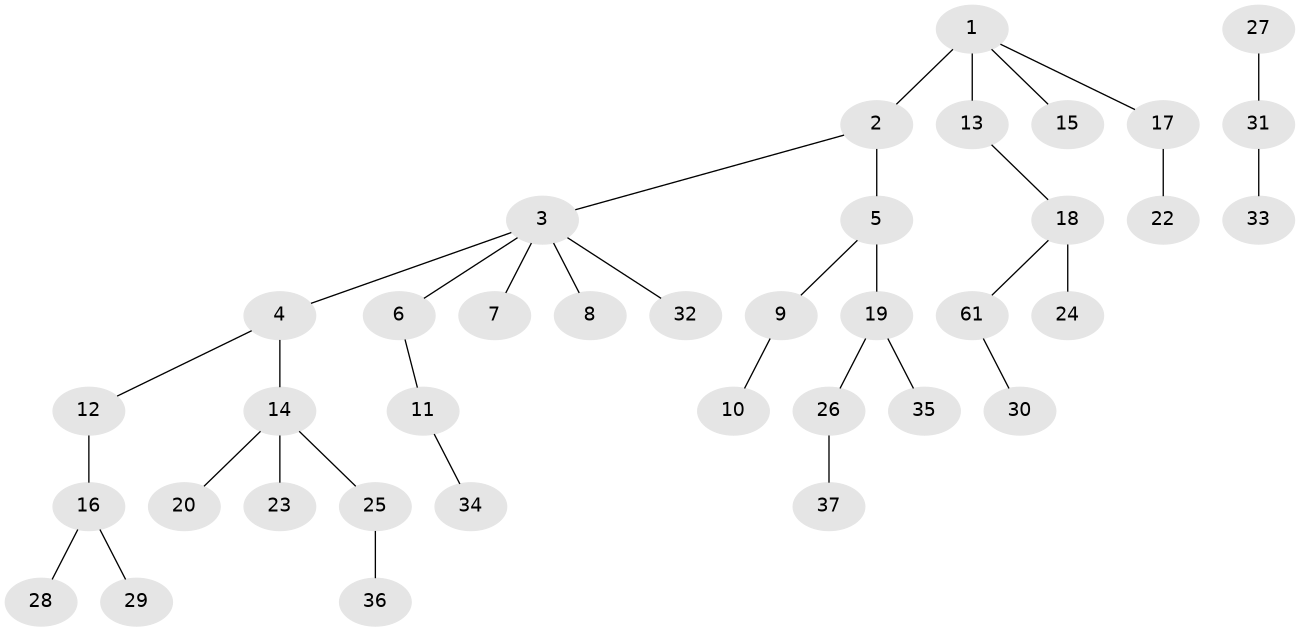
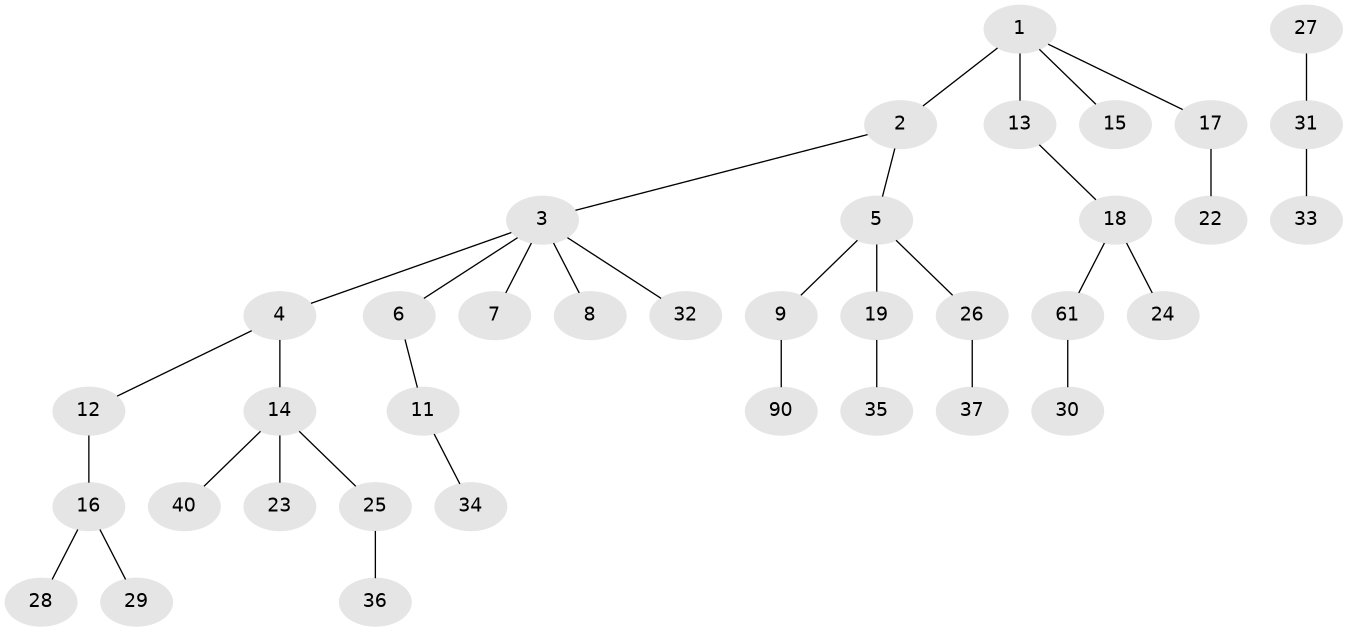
edge "19" -- "26": now "5" -- "26"
node "10": label "10" -> "90"
node "20": label "20" -> "40"
